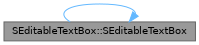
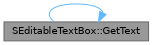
node "SEditableTextBox::SEditableTextBox": label "SEditableTextBox::SEditableTextBox" -> "SEditableTextBox::GetText"
